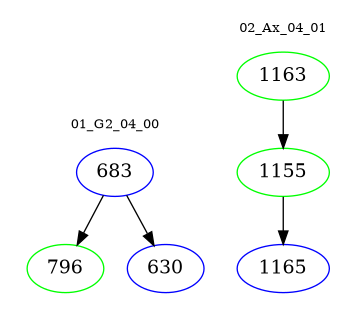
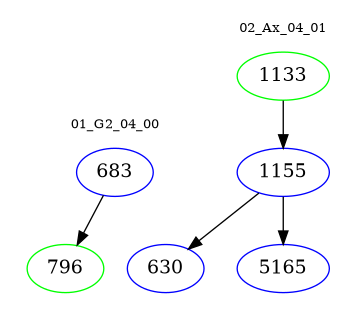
node "1163": label "1163" -> "1133"
node "1155": color green -> blue
edge "683" -> "630": now "1155" -> "630"
node "1165": label "1165" -> "5165"
